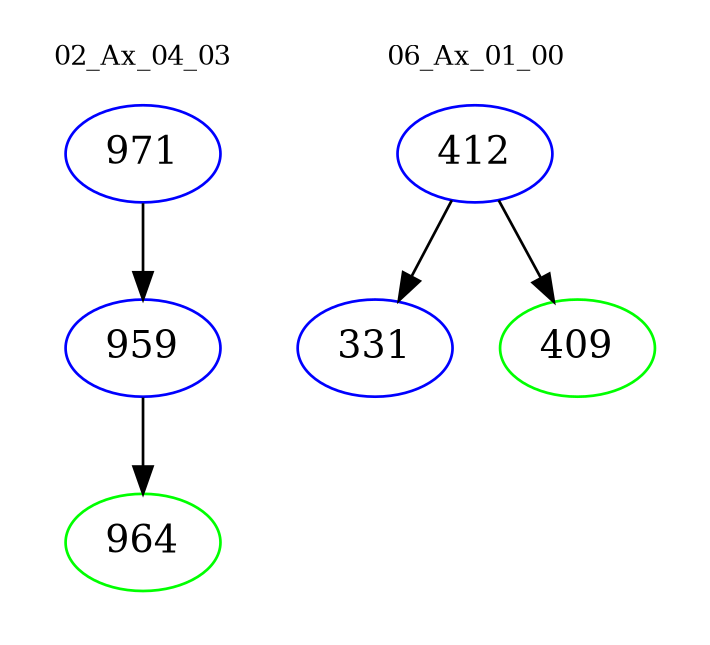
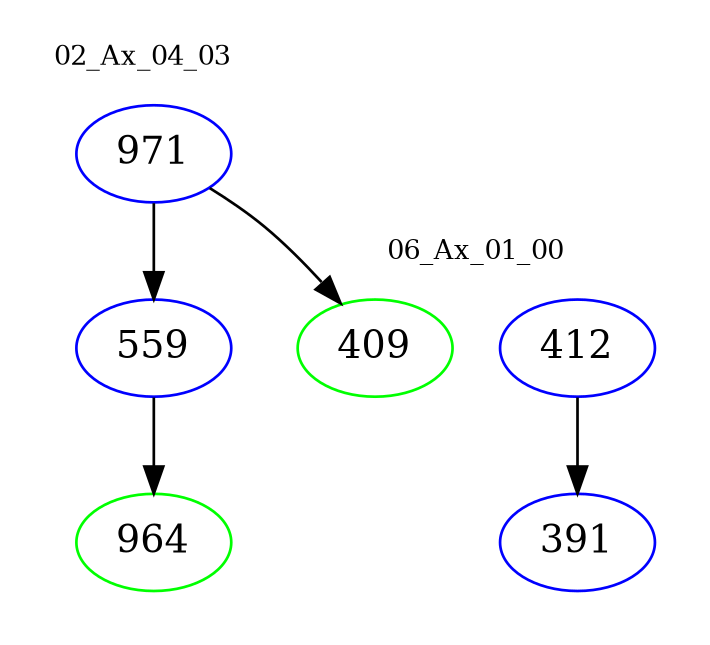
edge "412" -> "409": now "971" -> "409"
node "959": label "959" -> "559"
node "331": label "331" -> "391"
